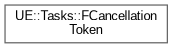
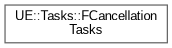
node "UE::Tasks::FCancellation Token": label "UE::Tasks::FCancellation Token" -> "UE::Tasks::FCancellation Tasks"
